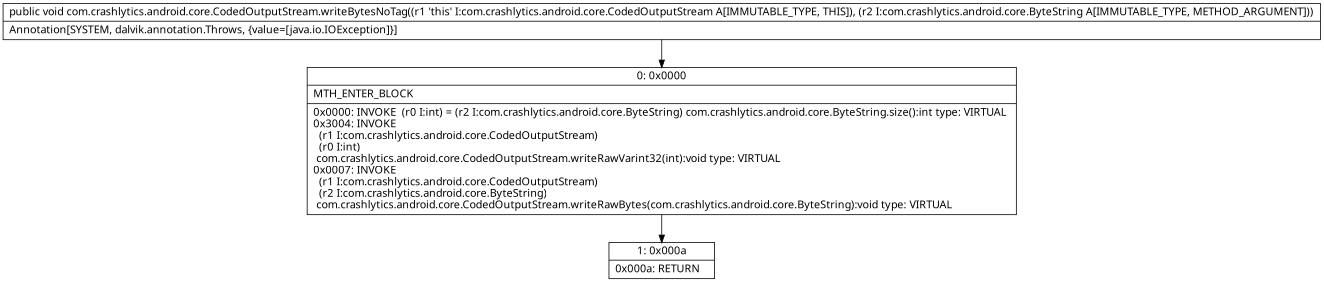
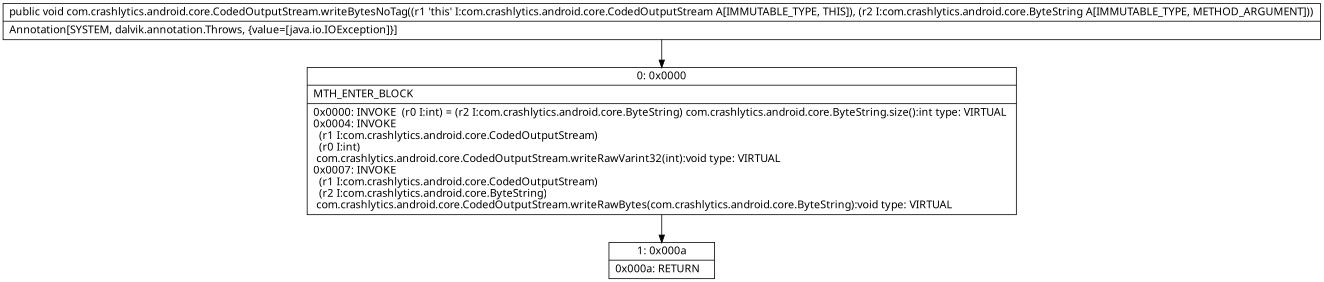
node "0: 0x0000": text "0x3004: INVOKE" -> "0x0004: INVOKE"
